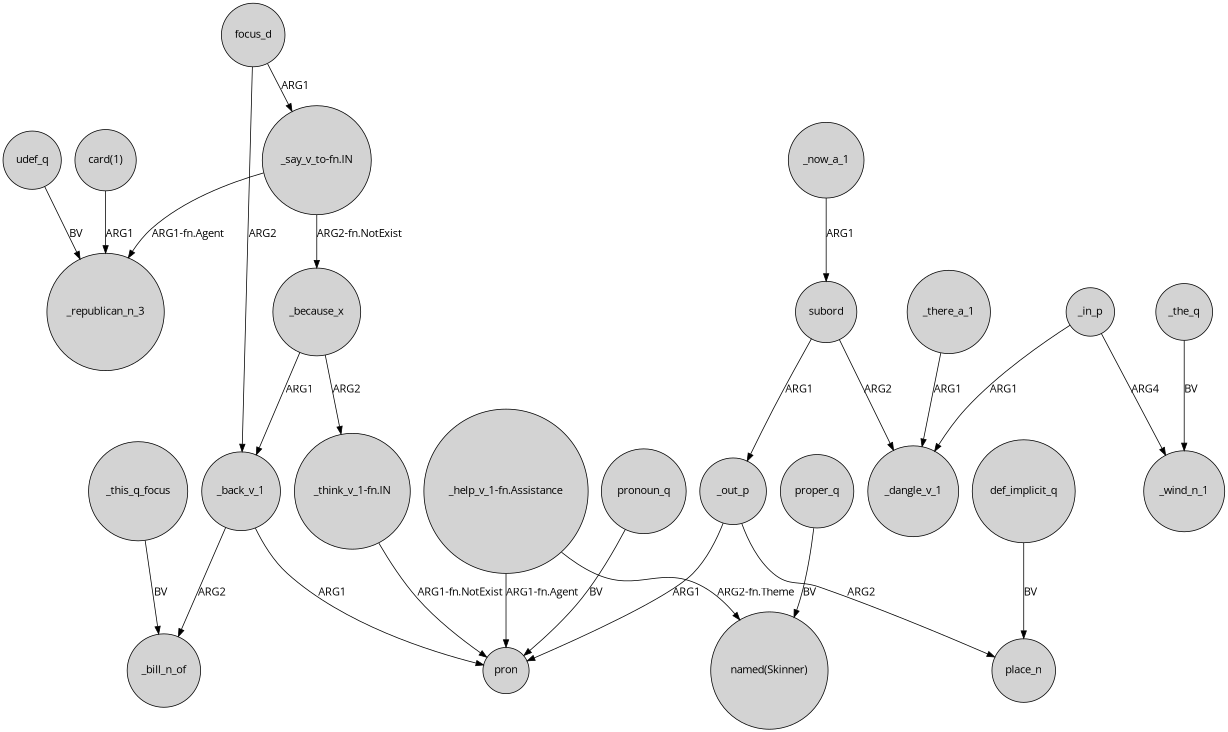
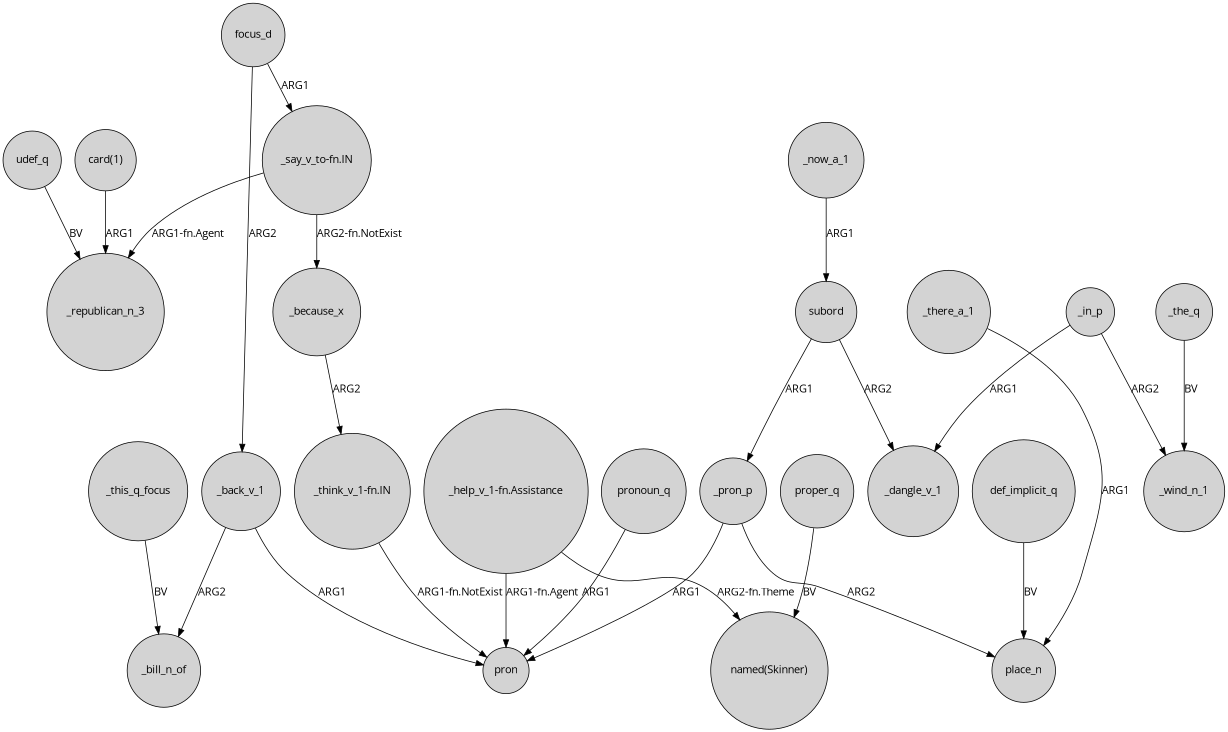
edge "_in_p" -> "_wind_n_1": label "ARG4" -> "ARG2"
edge "_there_a_1" -> "_dangle_v_1": now "_there_a_1" -> "place_n"
edge "_because_x" -> "_back_v_1": removed, label "ARG1"
node "_out_p": label "_out_p" -> "_pron_p"
edge "pronoun_q" -> "pron": label "BV" -> "ARG1"
